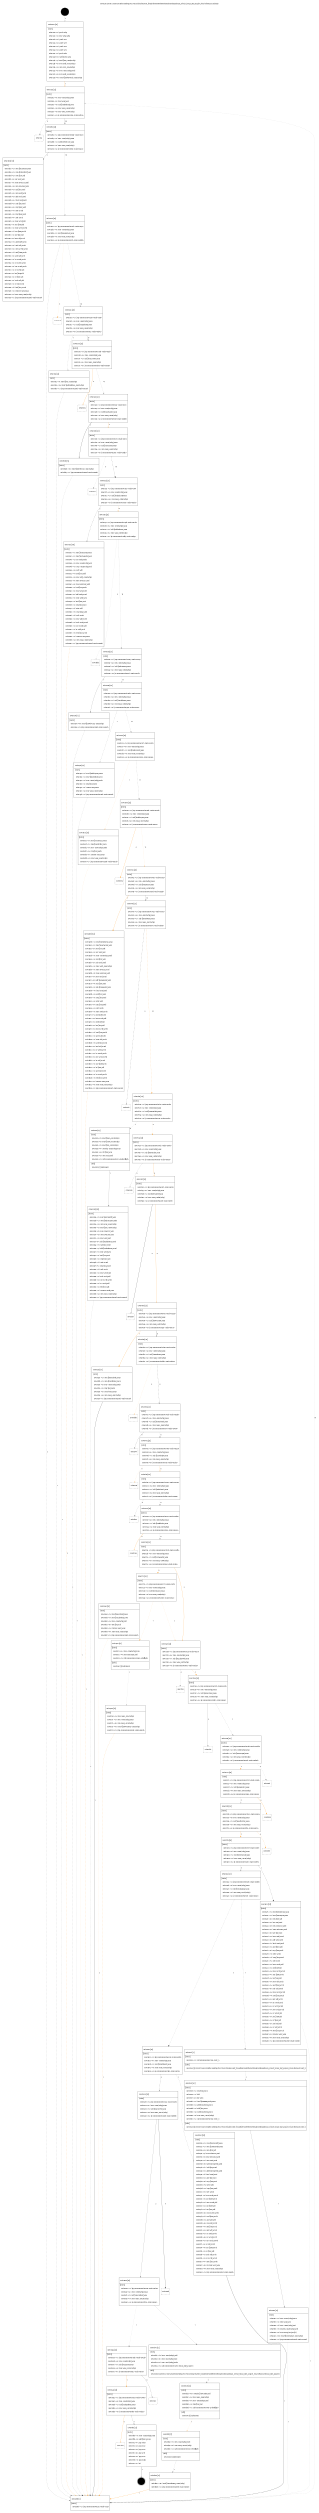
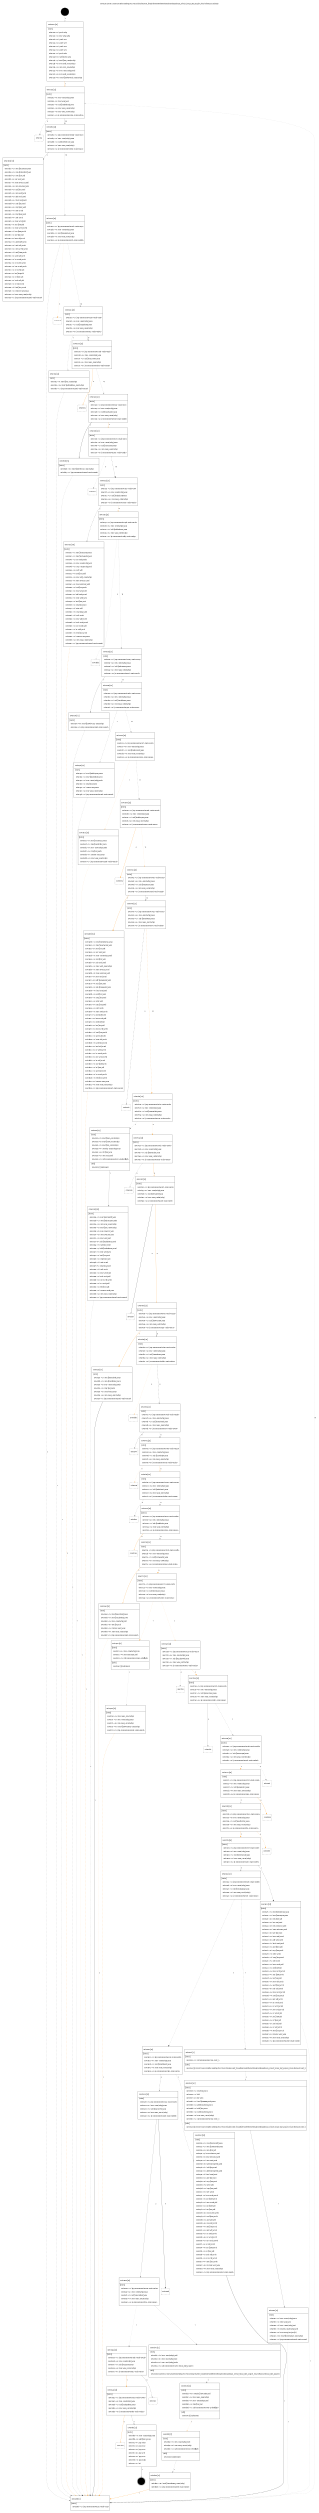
edge "0x401536 [28]" -> "0x40156e [28]": now "0x401536 [28]" -> "0x4019a6 [30]"
